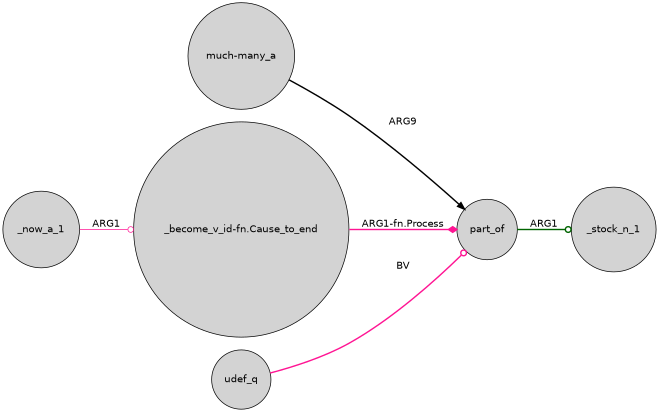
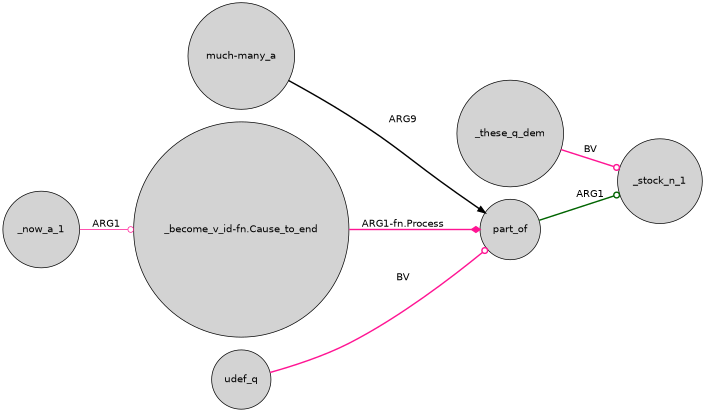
node "_these_q_dem": added
